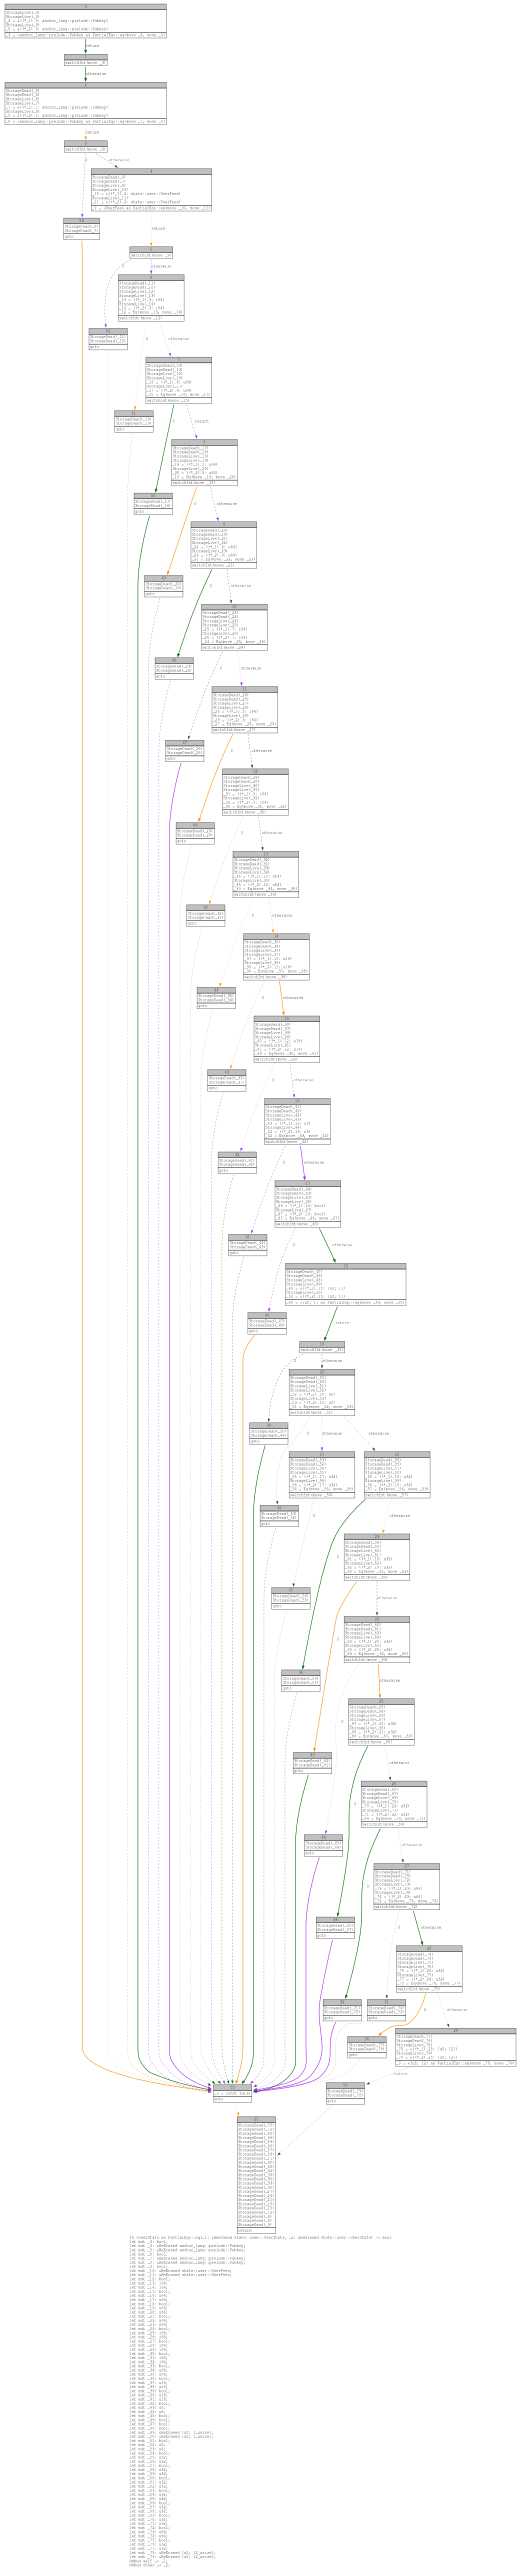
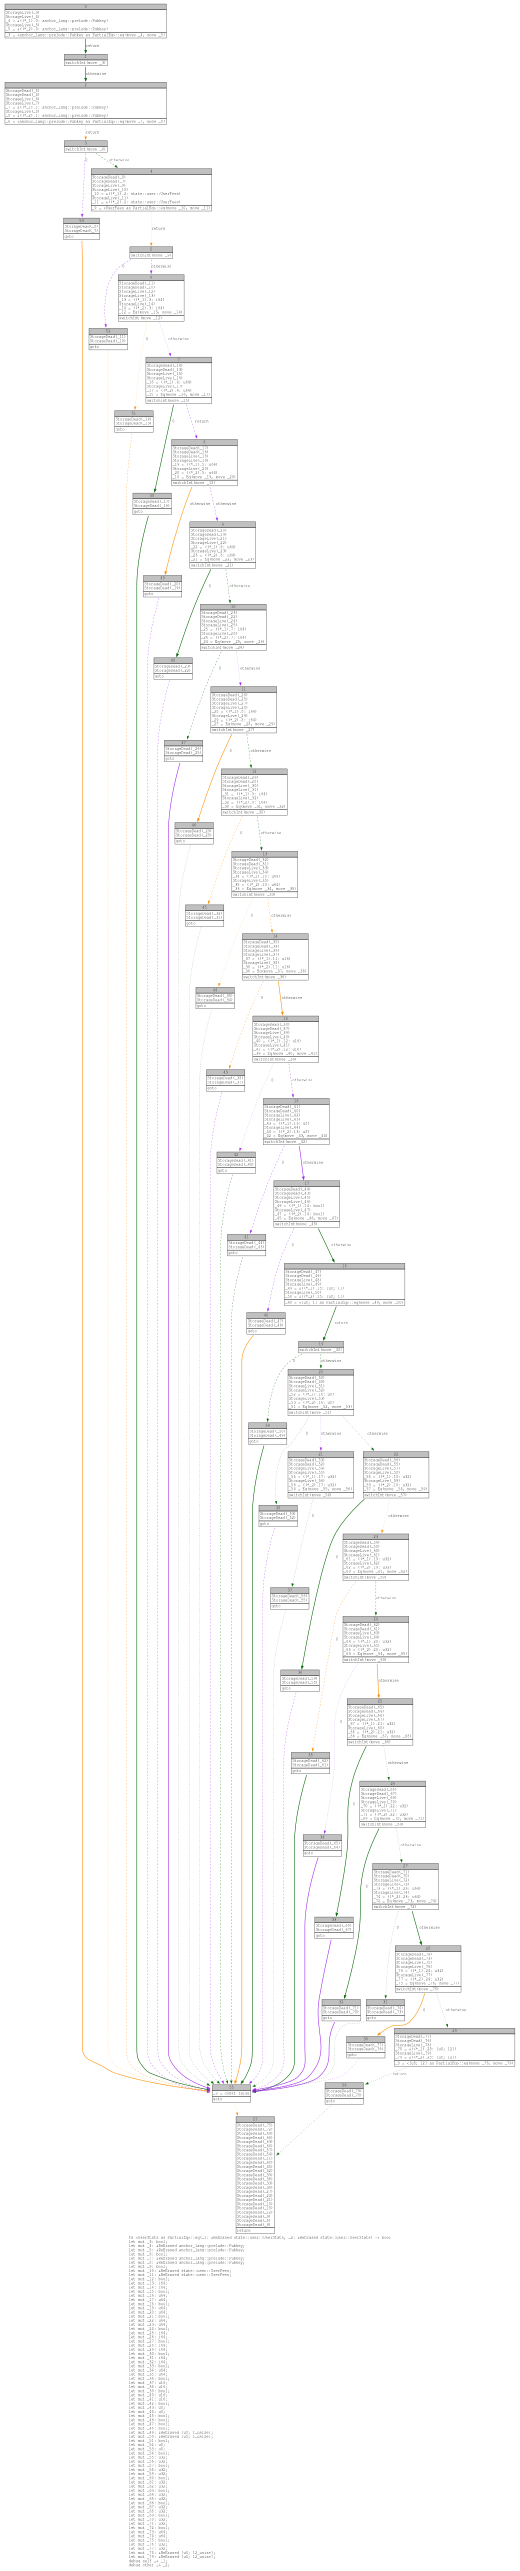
edge "8" -> "49": label "0" -> "otherwise"
edge "23" -> "35": style bold -> dashed
